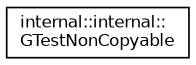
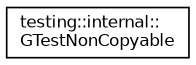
node "internal::internal:: GTestNonCopyable": label "internal::internal:: GTestNonCopyable" -> "testing::internal:: GTestNonCopyable"
